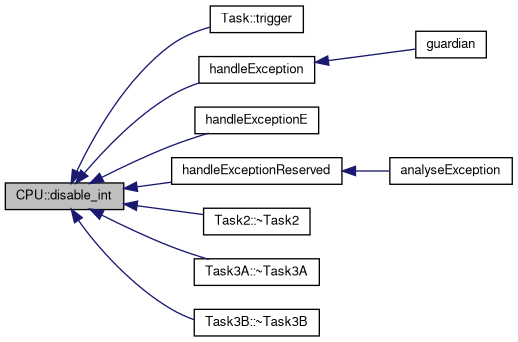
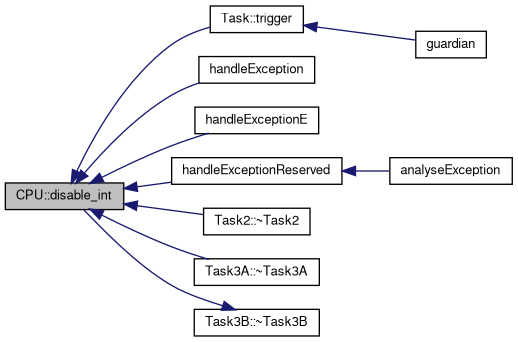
edge "guardian" -> "handleException": now "guardian" -> "Task::trigger"
edge "Task3B::~Task3B" -> "CPU::disable_int": reversed
